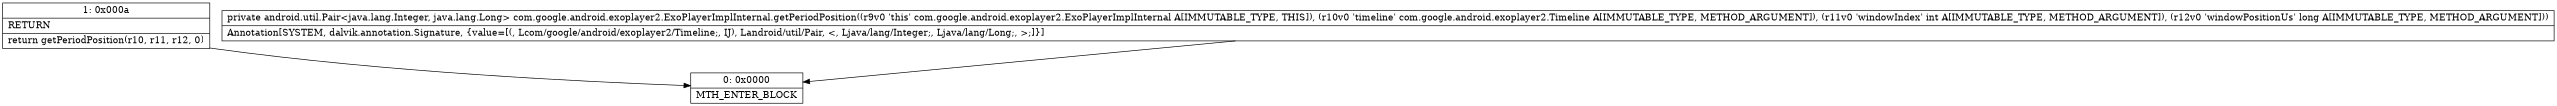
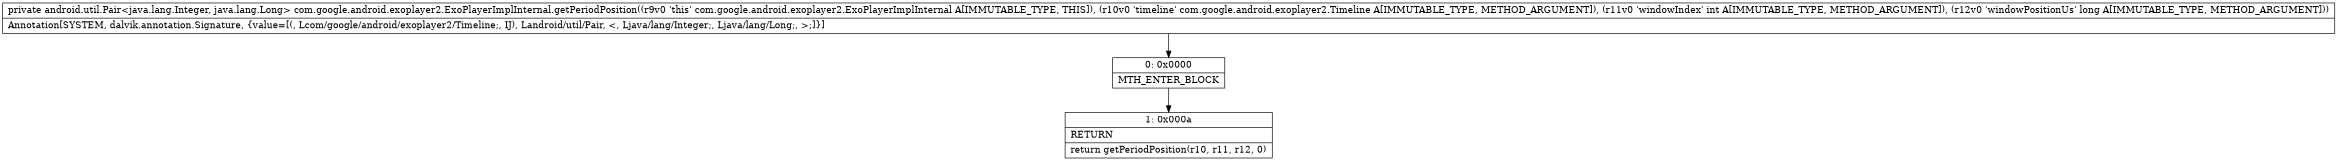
edge "1: 0x000a" -> "0: 0x0000": reversed
